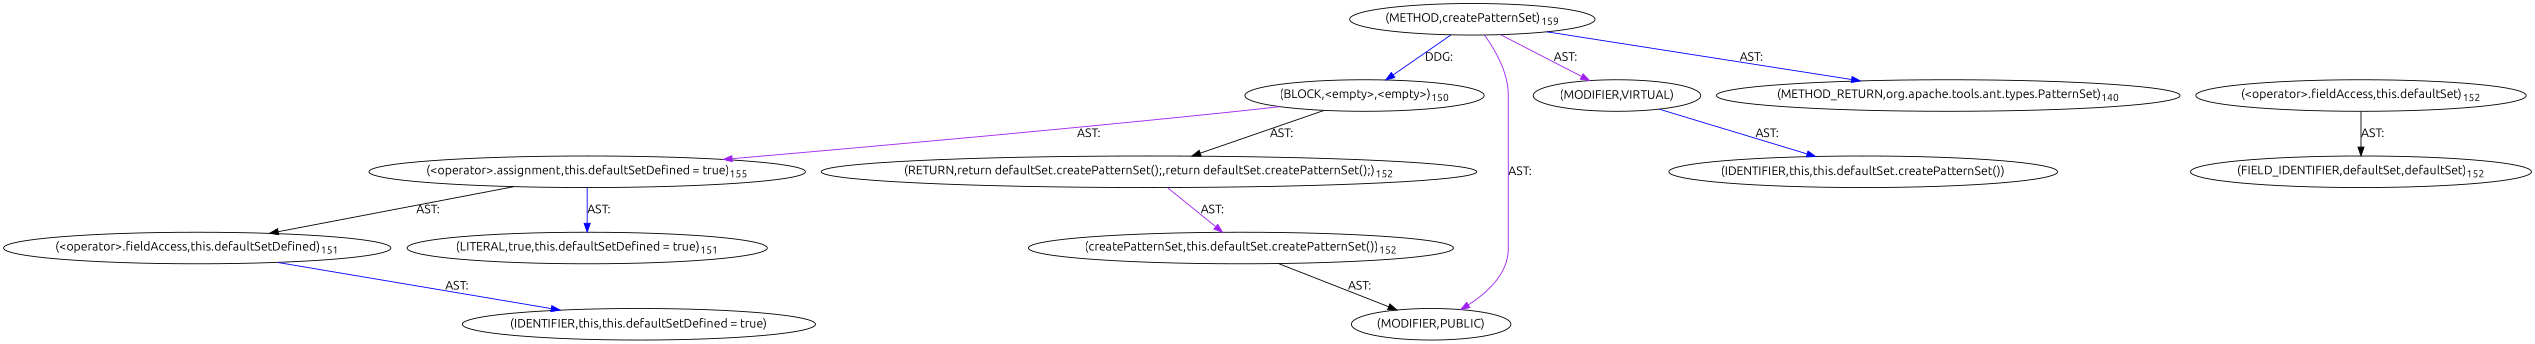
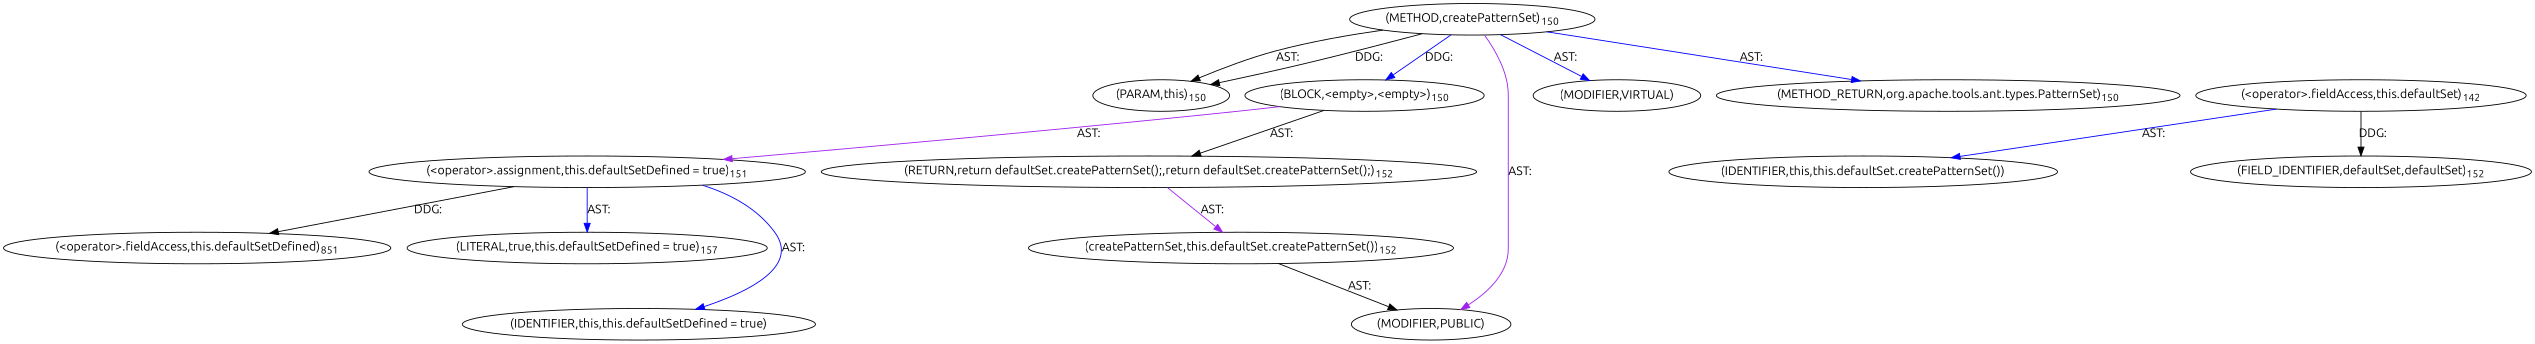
node "(METHOD,createPatternSet)": text "159" -> "150"
edge "(METHOD,createPatternSet)" -> "(MODIFIER,VIRTUAL)": color purple -> blue
node "(METHOD_RETURN,org.apache.tools.ant.types.PatternSet)": text "140" -> "150"
node "(<operator>.fieldAccess,this.defaultSet)": text "152" -> "142"
node "(PARAM,this)": added
edge "(MODIFIER,VIRTUAL)" -> "(IDENTIFIER,this,this.defaultSet.createPatternSet())": now "(<operator>.fieldAccess,this.defaultSet)" -> "(IDENTIFIER,this,this.defaultSet.createPatternSet())"
edge "(<operator>.fieldAccess,this.defaultSet)" -> "(FIELD_IDENTIFIER,defaultSet,defaultSet)": label "AST: " -> "DDG: "
node "(<operator>.assignment,this.defaultSetDefined = true)": text "155" -> "151"
edge "(<operator>.assignment,this.defaultSetDefined = true)" -> "(<operator>.fieldAccess,this.defaultSetDefined)": label "AST: " -> "DDG: "
node "(<operator>.fieldAccess,this.defaultSetDefined)": text "151" -> "851"
node "(LITERAL,true,this.defaultSetDefined = true)": text "151" -> "157"
edge "(<operator>.fieldAccess,this.defaultSetDefined)" -> "(IDENTIFIER,this,this.defaultSetDefined = true)": now "(<operator>.assignment,this.defaultSetDefined = true)" -> "(IDENTIFIER,this,this.defaultSetDefined = true)"
